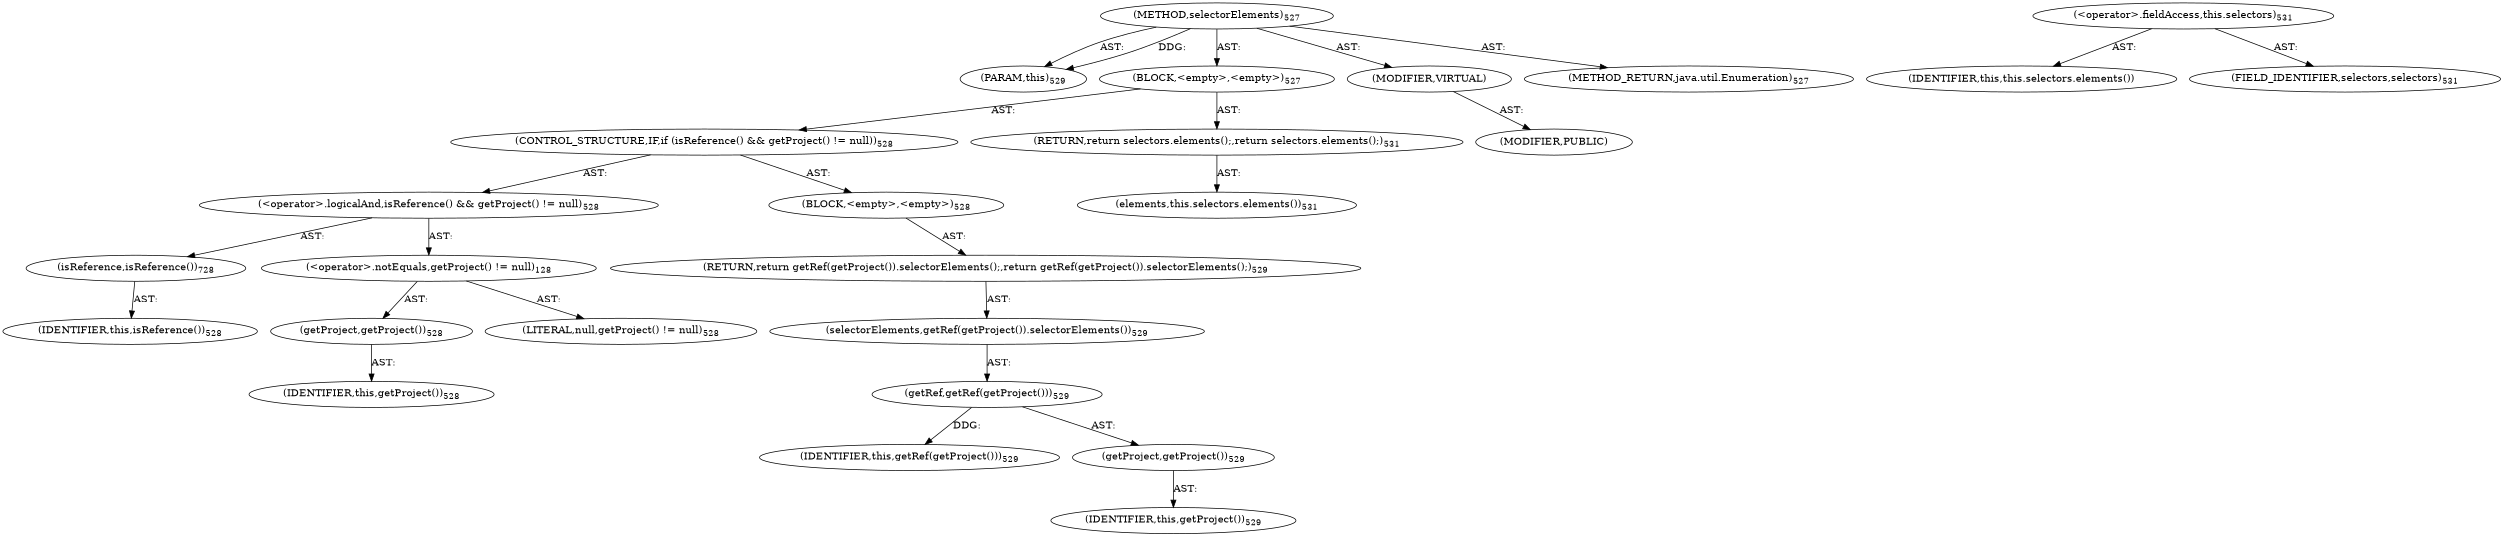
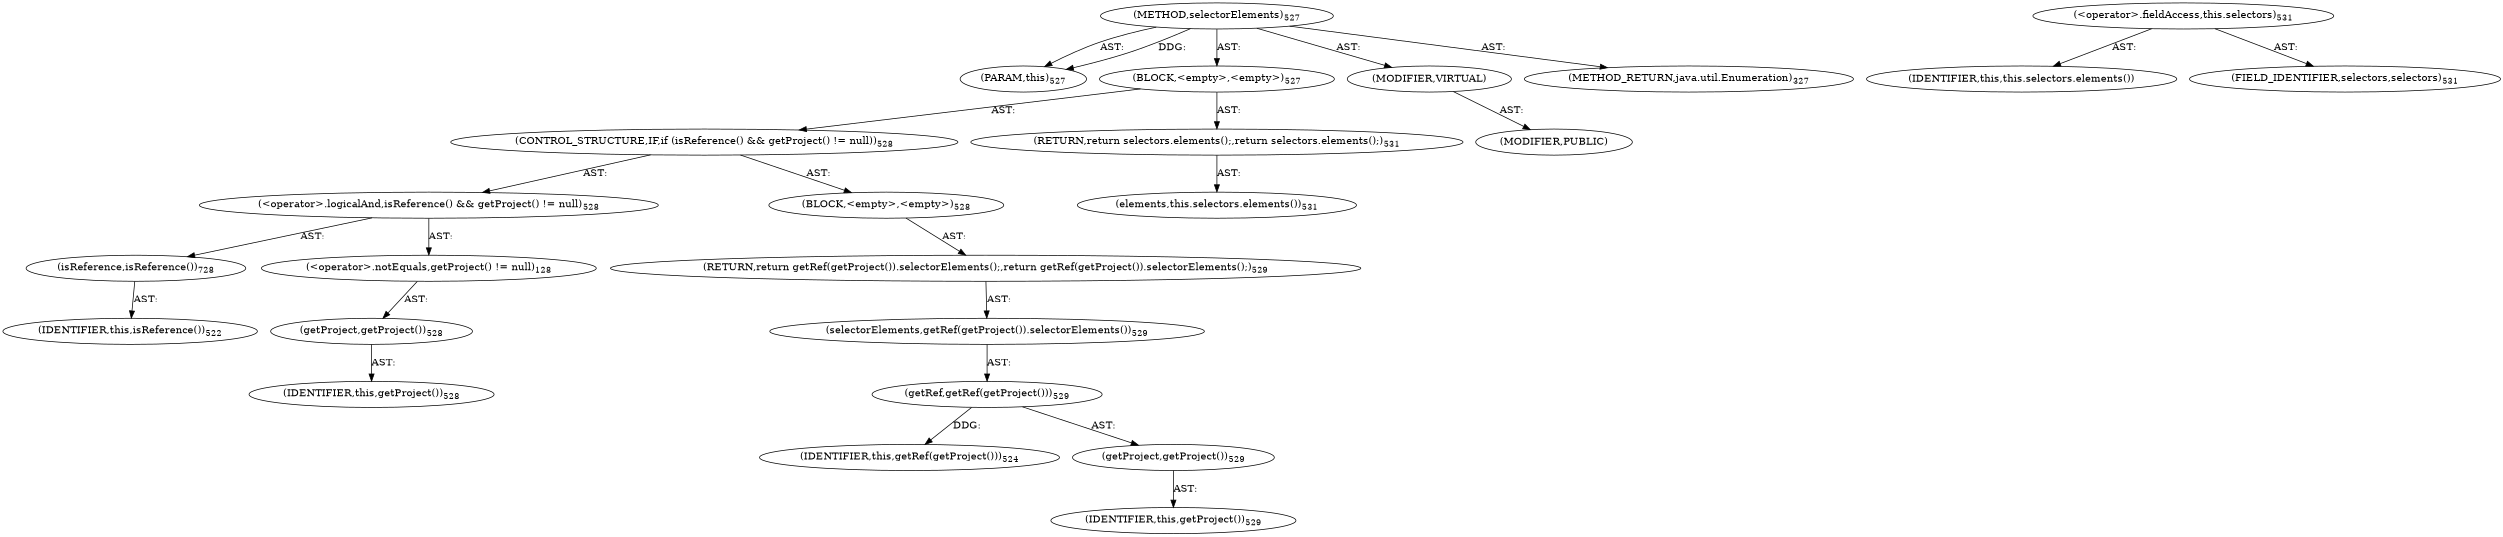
node "(PARAM,this)": text "529" -> "527"
node "(METHOD_RETURN,java.util.Enumeration)": text "527" -> "327"
node "(IDENTIFIER,this,isReference())": text "528" -> "522"
node "(LITERAL,null,getProject() != null)": removed
node "(IDENTIFIER,this,getRef(getProject()))": text "529" -> "524"
